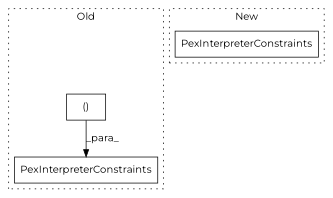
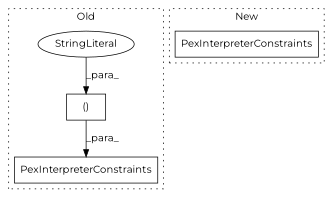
node "StringLiteral": added
